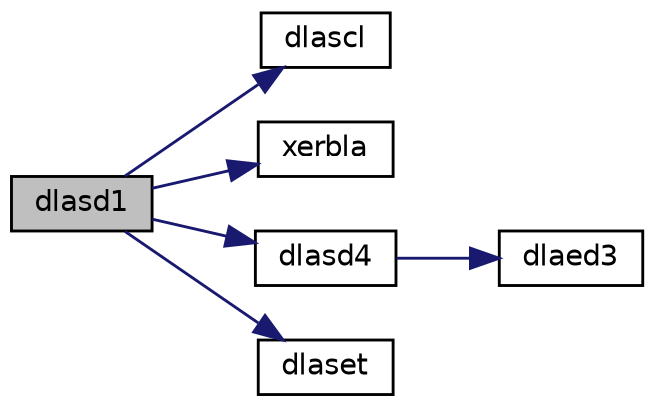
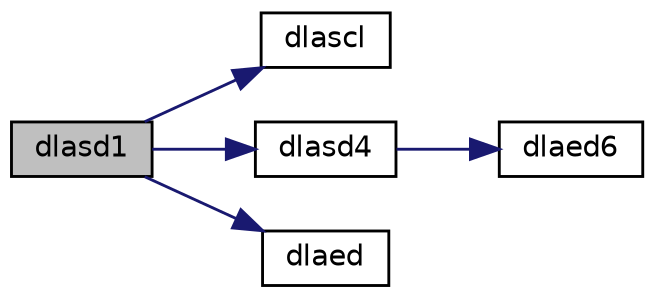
node "xerbla": removed
node "dlaed3": label "dlaed3" -> "dlaed6"
node "dlaset": label "dlaset" -> "dlaed"
